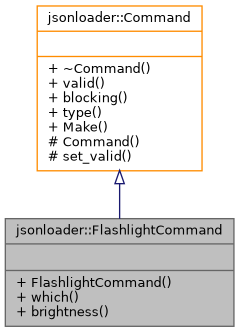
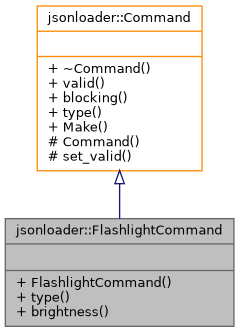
node "jsonloader::FlashlightCommand": text "+ which()" -> "+ type()"
